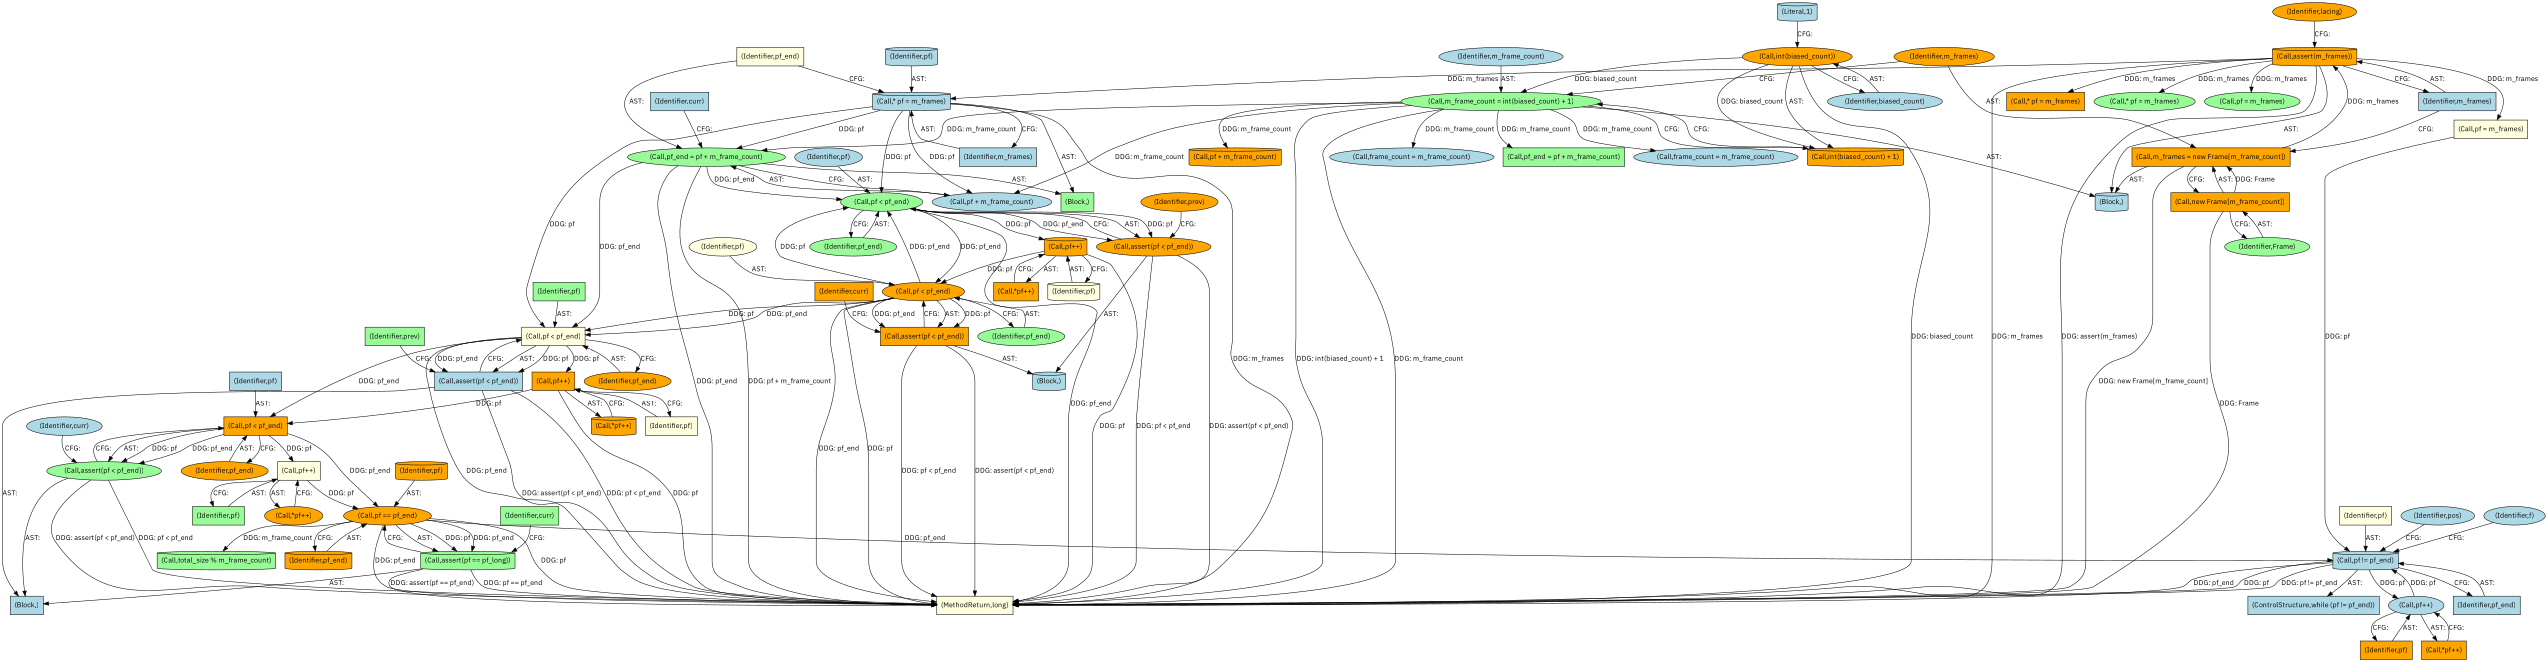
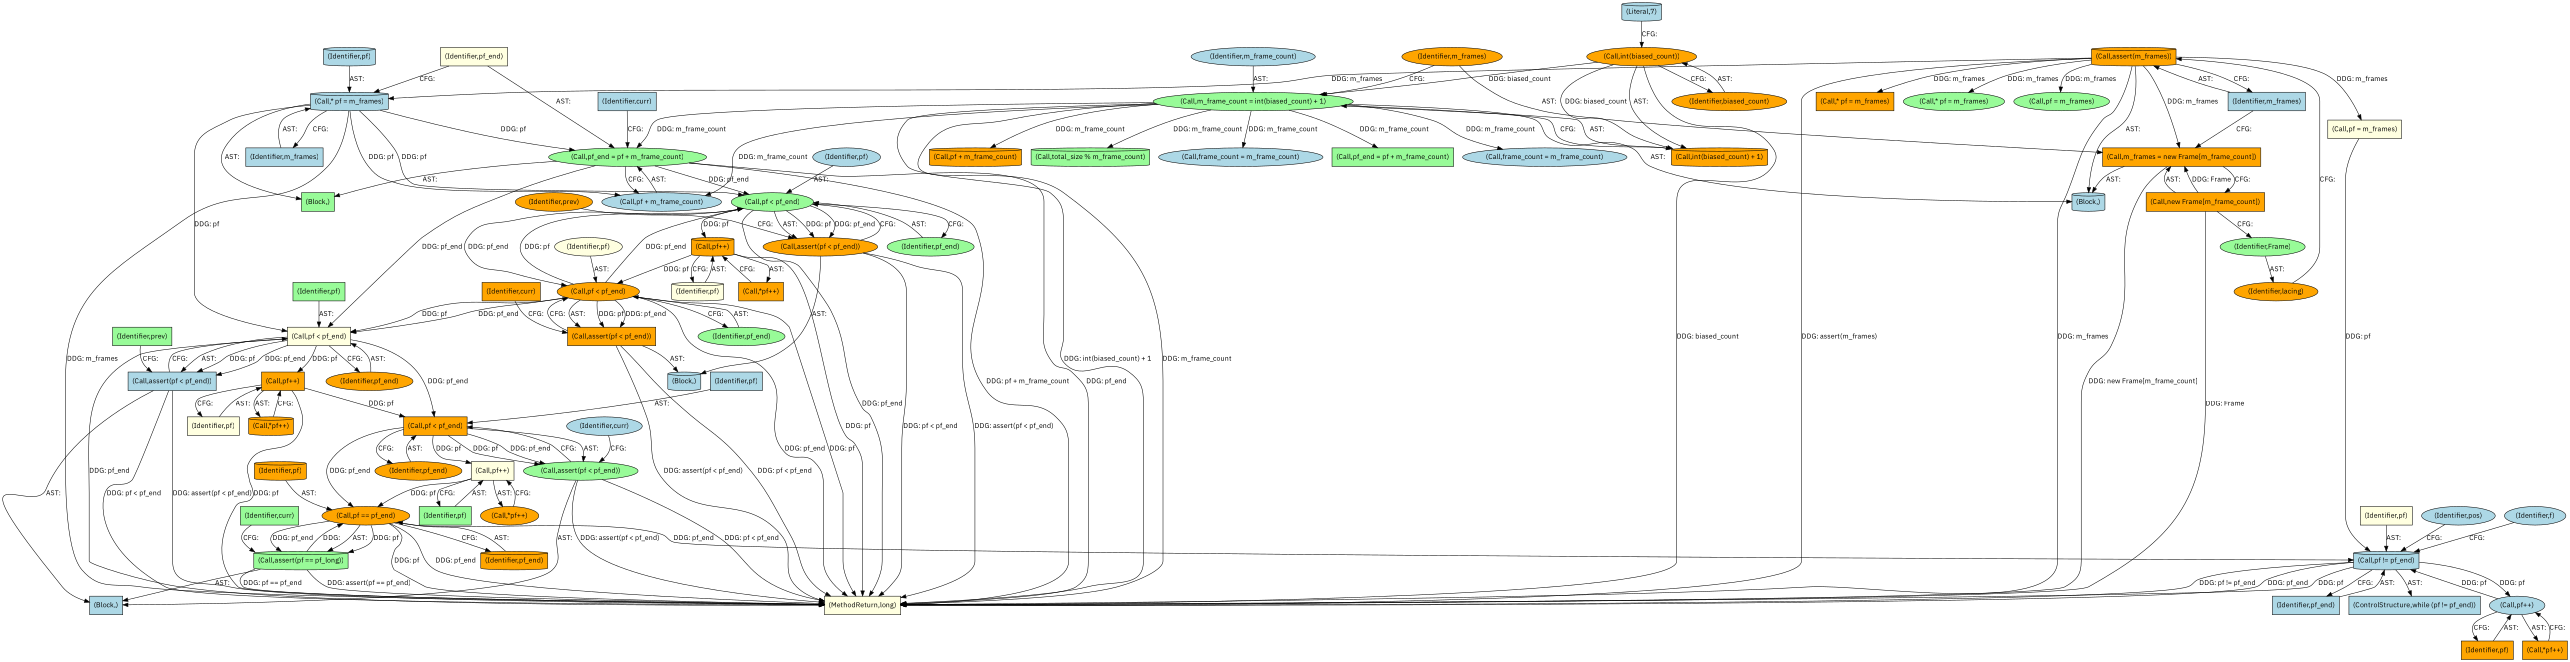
node "(Literal,1)": label "(Literal,1)" -> "(Literal,7)"
node "(Identifier,biased_count)": fillcolor lightblue -> orange
edge "(Call,m_frames = new Frame[m_frame_count])" -> "(Call,assert(m_frames))": reversed
edge "(Call,int(biased_count) + 1)" -> "(Call,m_frame_count = int(biased_count) + 1)": label "CFG: " -> "AST: "
edge "(Identifier,Frame)" -> "(Call,new Frame[m_frame_count])": now "(Identifier,Frame)" -> "(Identifier,lacing)"
edge "(Call,pf == pf_end)" -> "(Call,total_size % m_frame_count)": now "(Call,m_frame_count = int(biased_count) + 1)" -> "(Call,total_size % m_frame_count)"
edge "(Call,assert(pf == pf_long))" -> "(Call,pf == pf_end)": label "CFG: " -> "DDG: "
